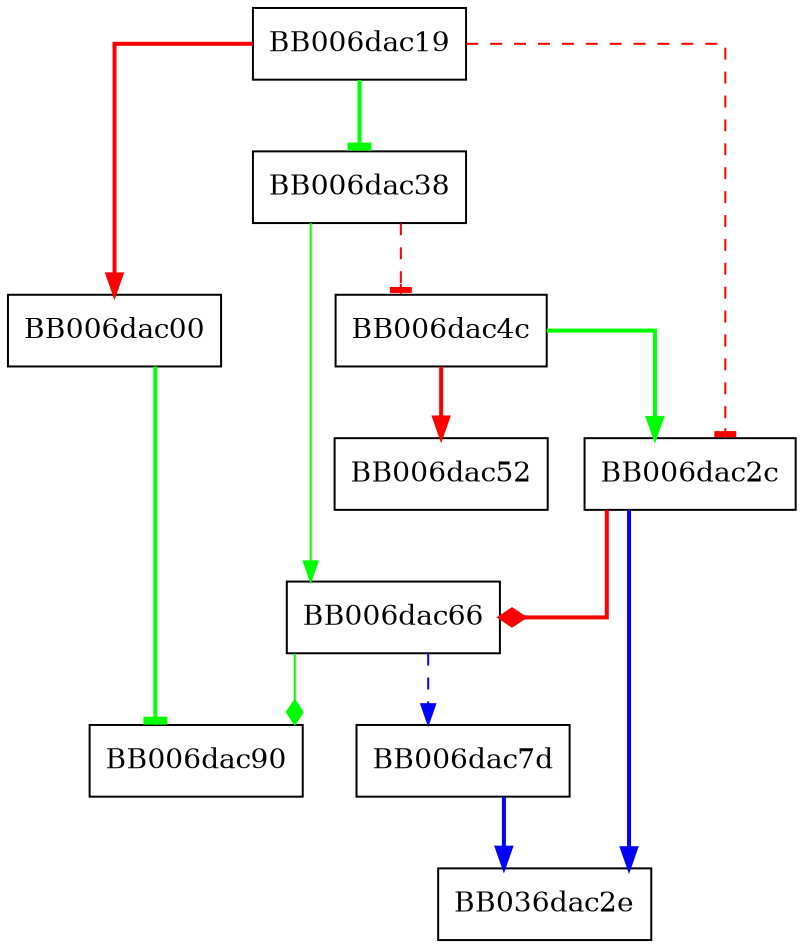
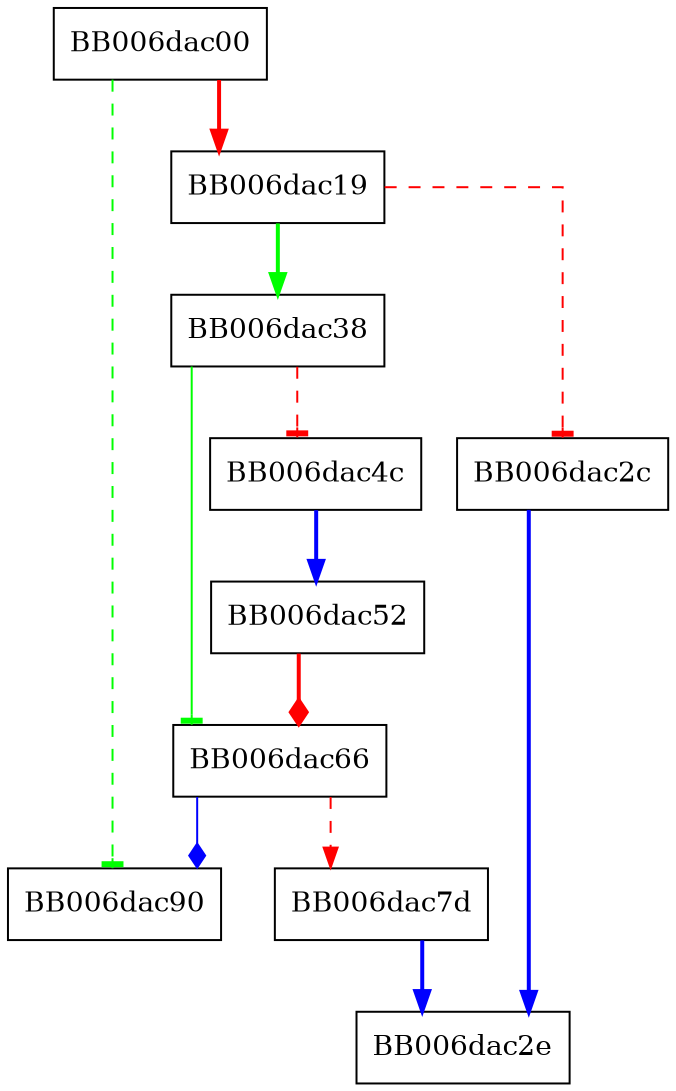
edge "BB006dac19" -> "BB006dac00": reversed
edge "BB006dac19" -> "BB006dac38": arrowhead tee -> normal
edge "BB006dac4c" -> "BB006dac2c": removed
edge "BB006dac38" -> "BB006dac66": arrowhead normal -> tee
edge "BB006dac4c" -> "BB006dac52": color red -> blue
edge "BB006dac00" -> "BB006dac90": style bold -> dashed
edge "BB006dac2c" -> "BB006dac66": now "BB006dac52" -> "BB006dac66"
edge "BB006dac66" -> "BB006dac90": color green -> blue
edge "BB006dac66" -> "BB006dac7d": color blue -> red
node "BB036dac2e": label "BB036dac2e" -> "BB006dac2e"
